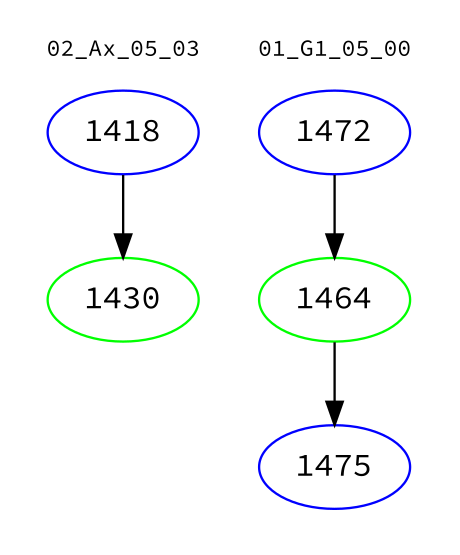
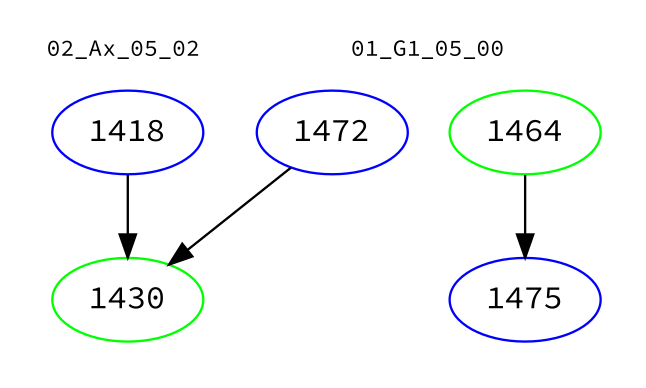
cluster "02_Ax_05_03": label "02_Ax_05_03" -> "02_Ax_05_02"
edge "1472" -> "1464": now "1472" -> "1430"
